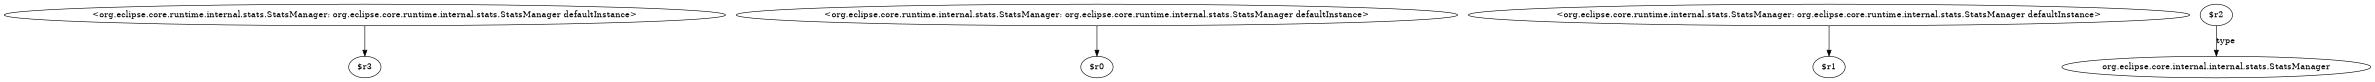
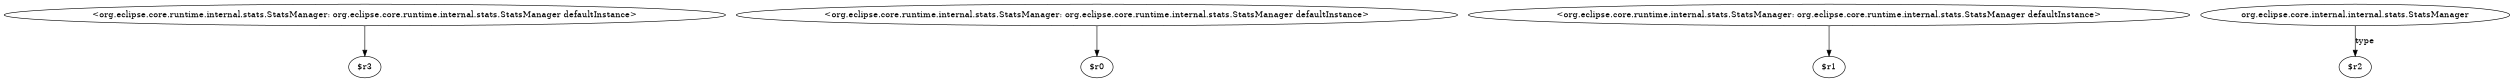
edge "$r2" -> "org.eclipse.core.internal.internal.stats.StatsManager": reversed
